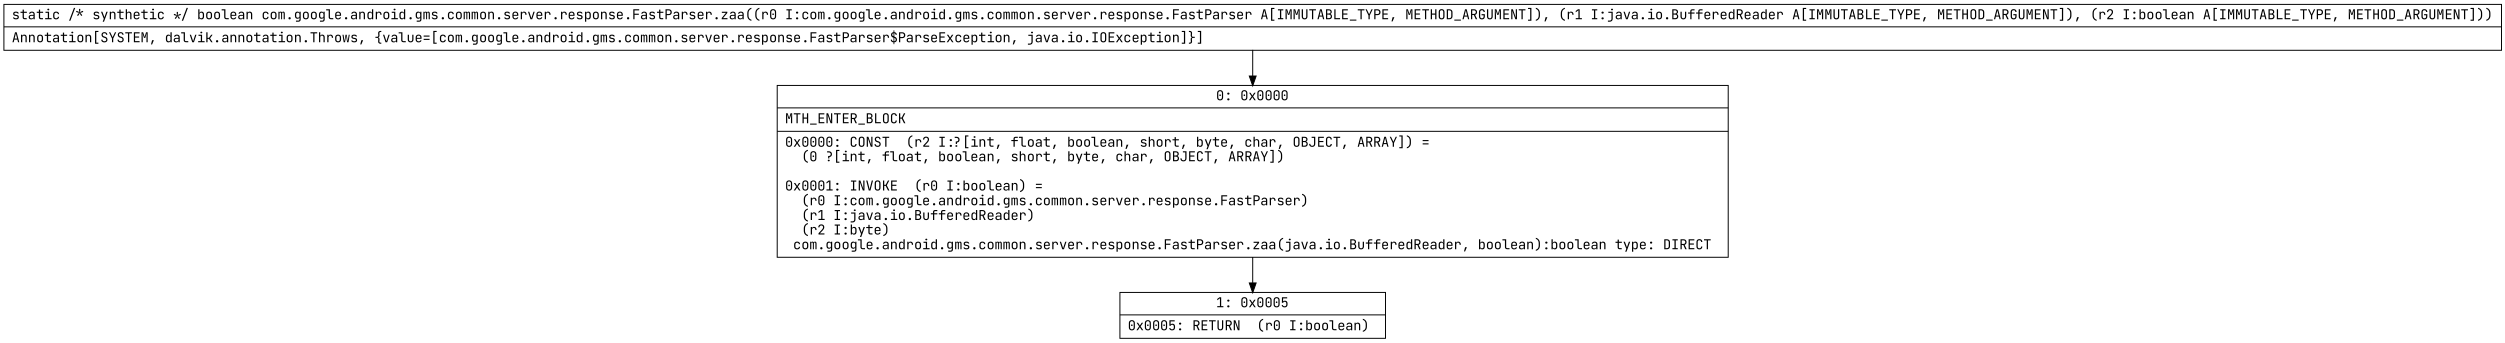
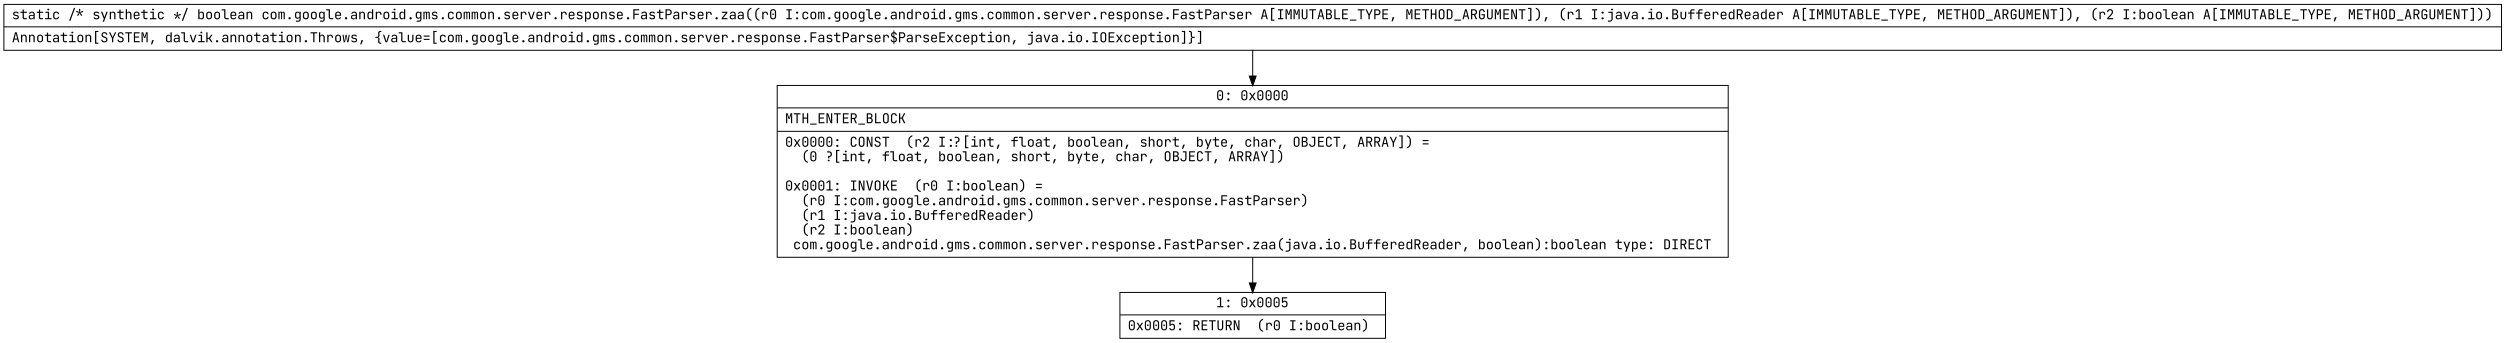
node "0: 0x0000": text "(r2 I:byte)" -> "(r2 I:boolean)"
